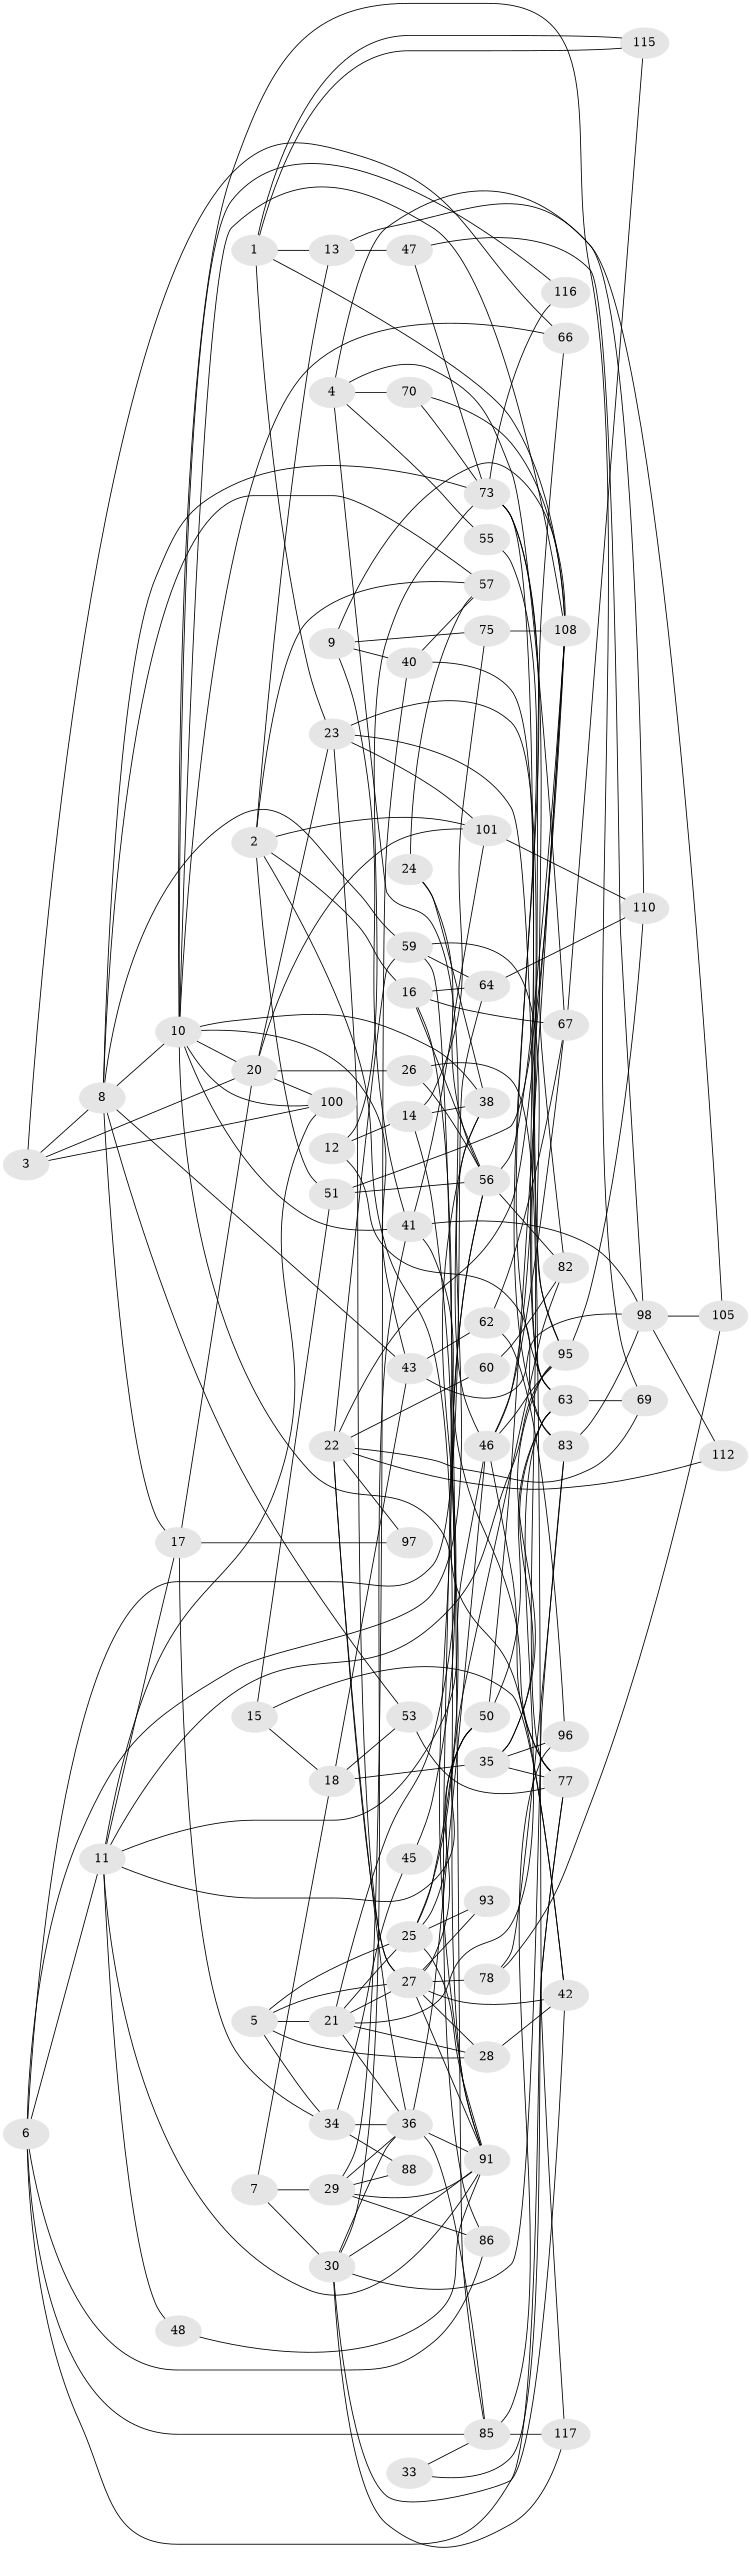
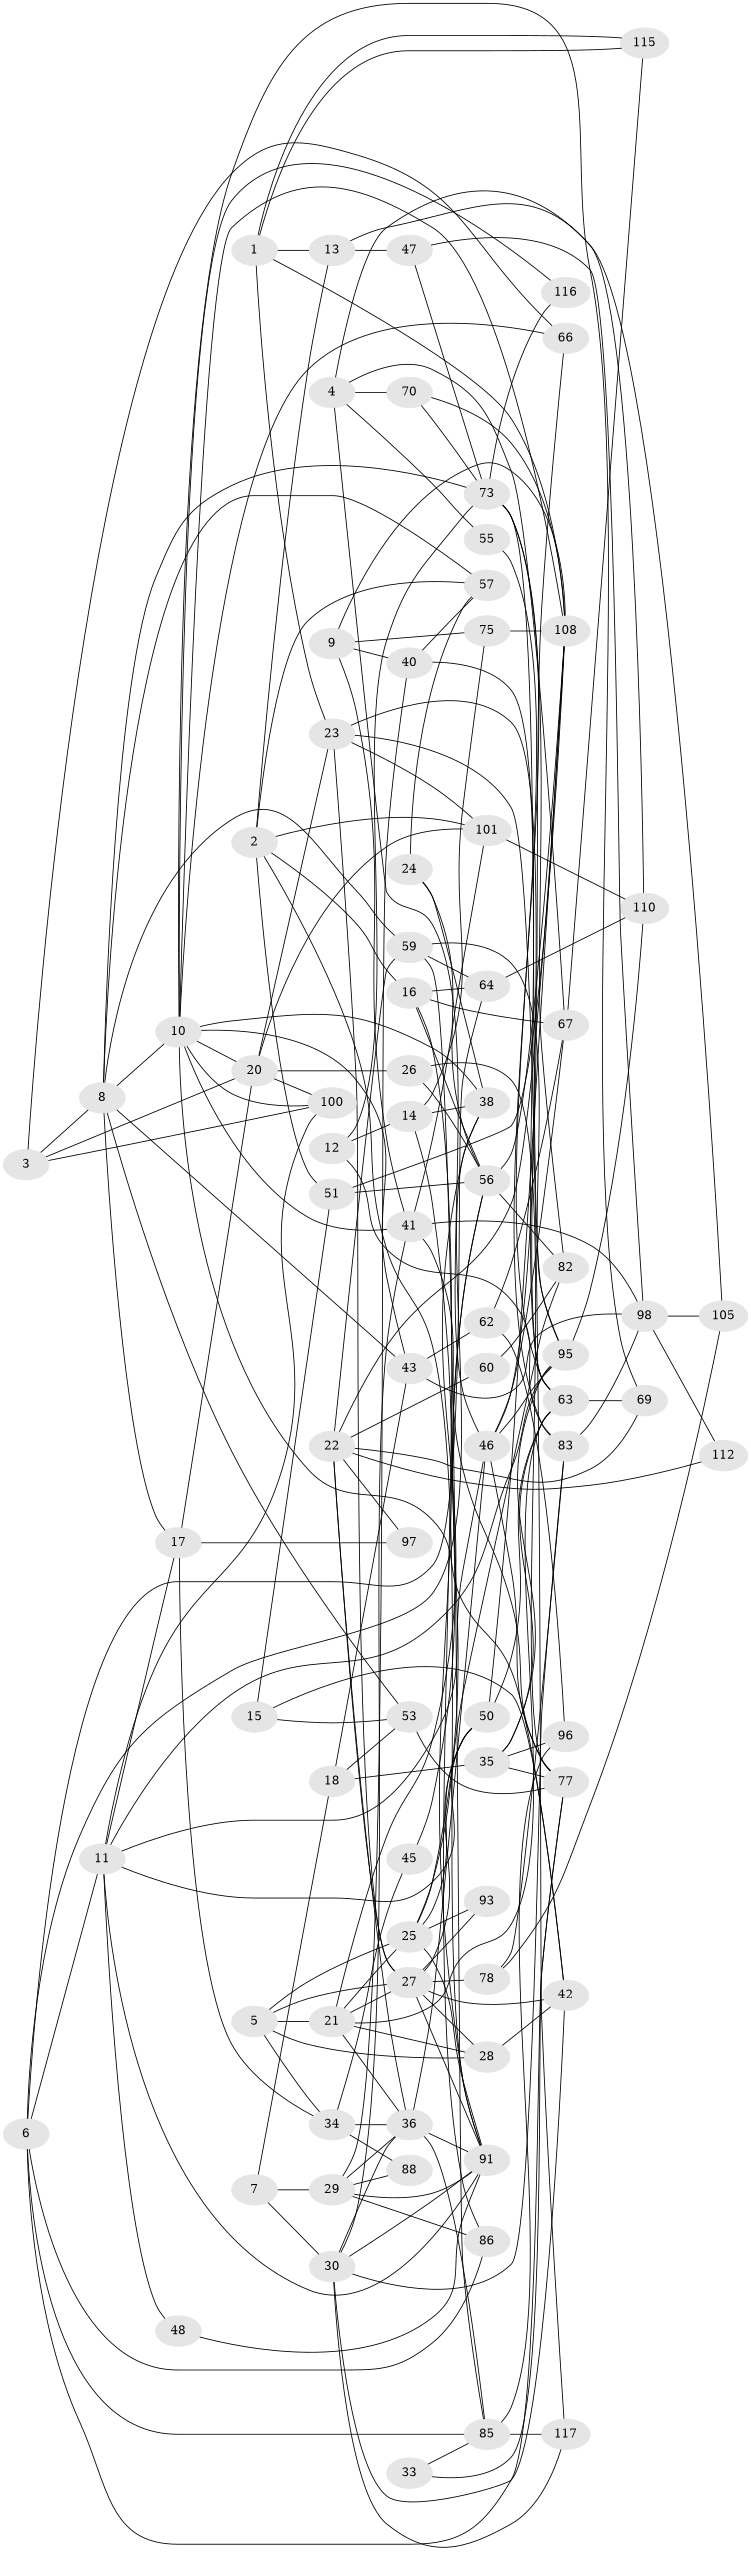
edge "15" -- "18": now "15" -- "53"
